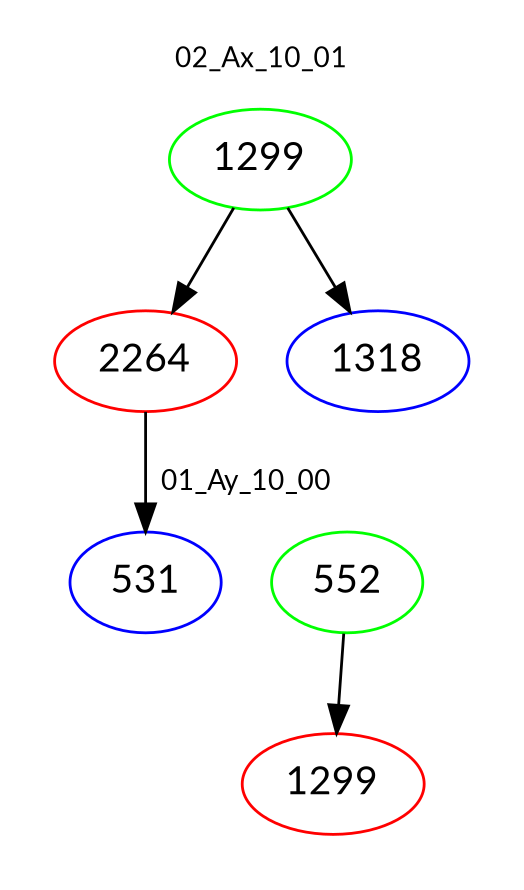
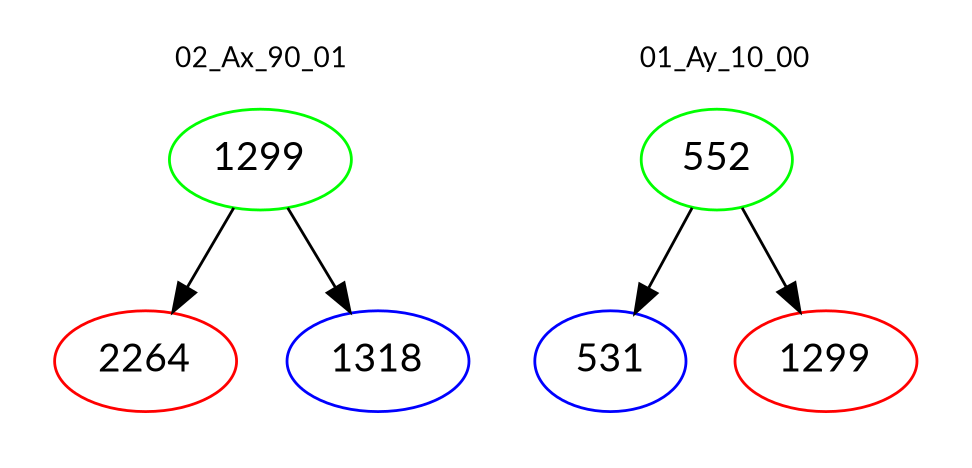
cluster "02_Ax_10_01": label "02_Ax_10_01" -> "02_Ax_90_01"
edge "2264" -> "531": now "552" -> "531"
